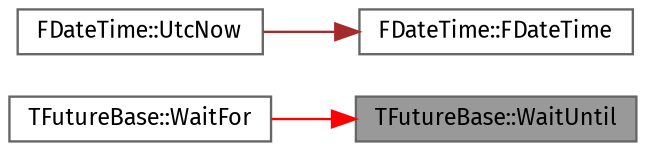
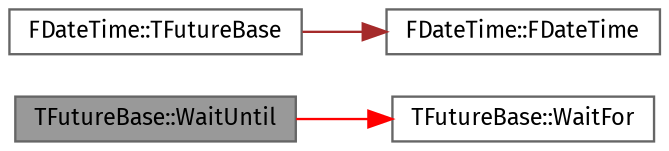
node "FDateTime::UtcNow": label "FDateTime::UtcNow" -> "FDateTime::TFutureBase"
edge "TFutureBase::WaitFor" -> "TFutureBase::WaitUntil": reversed
